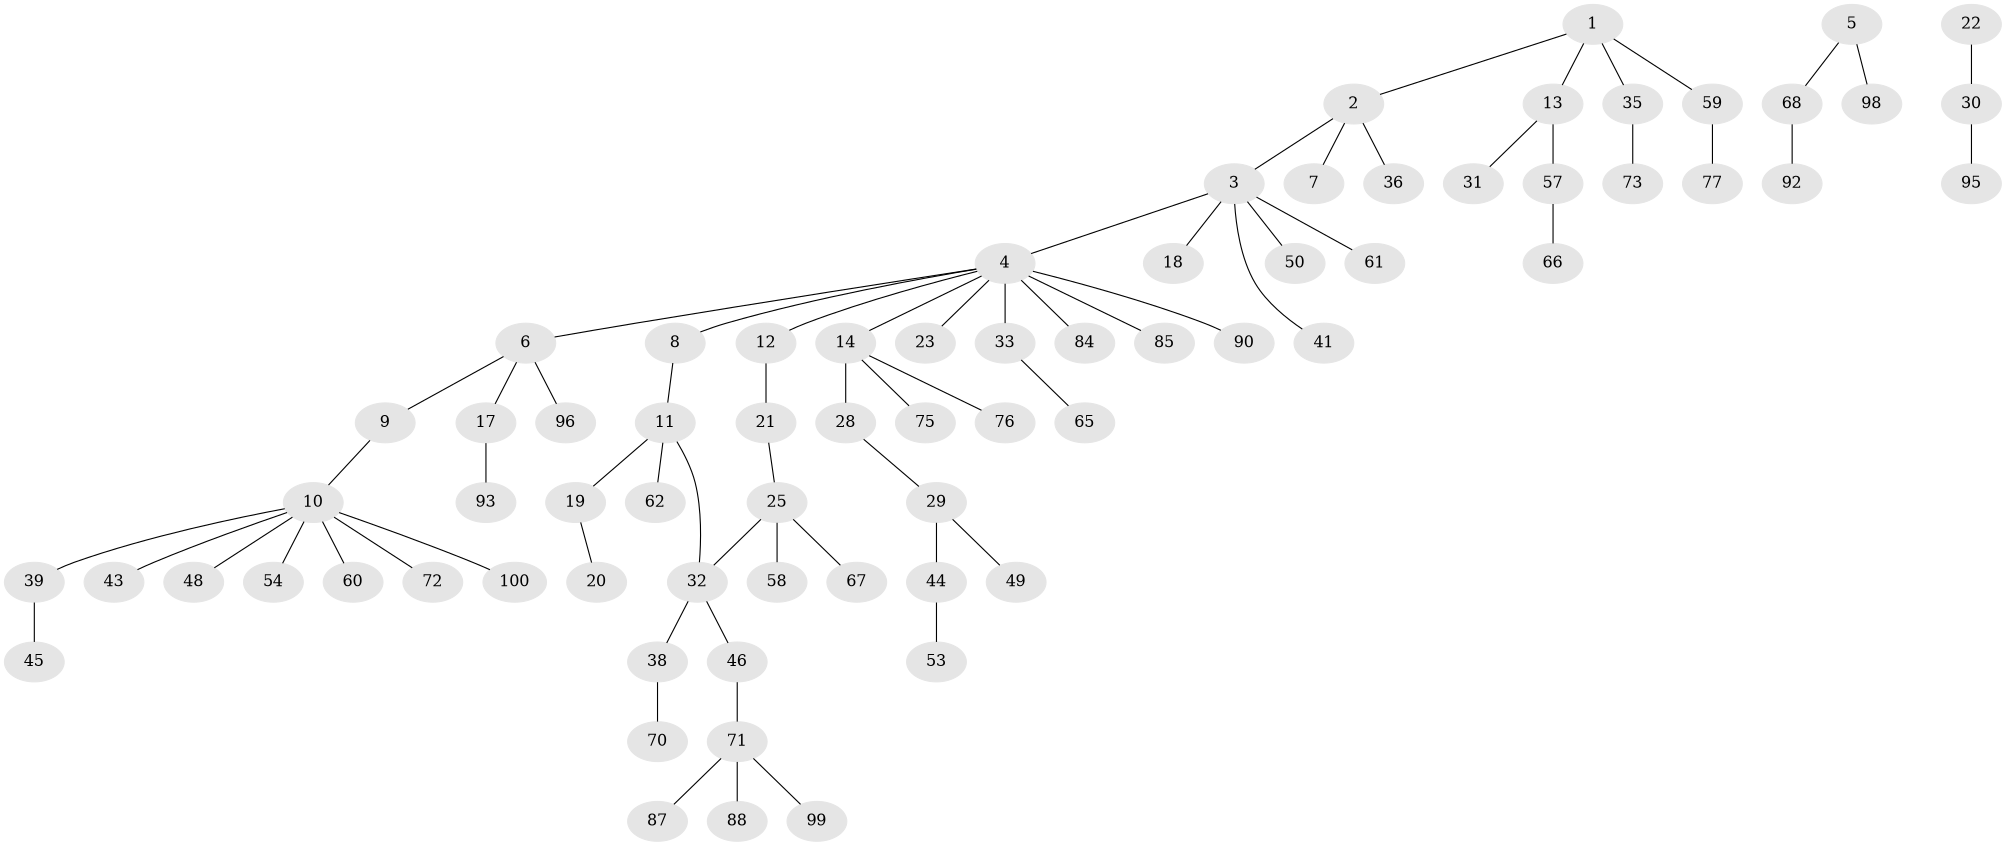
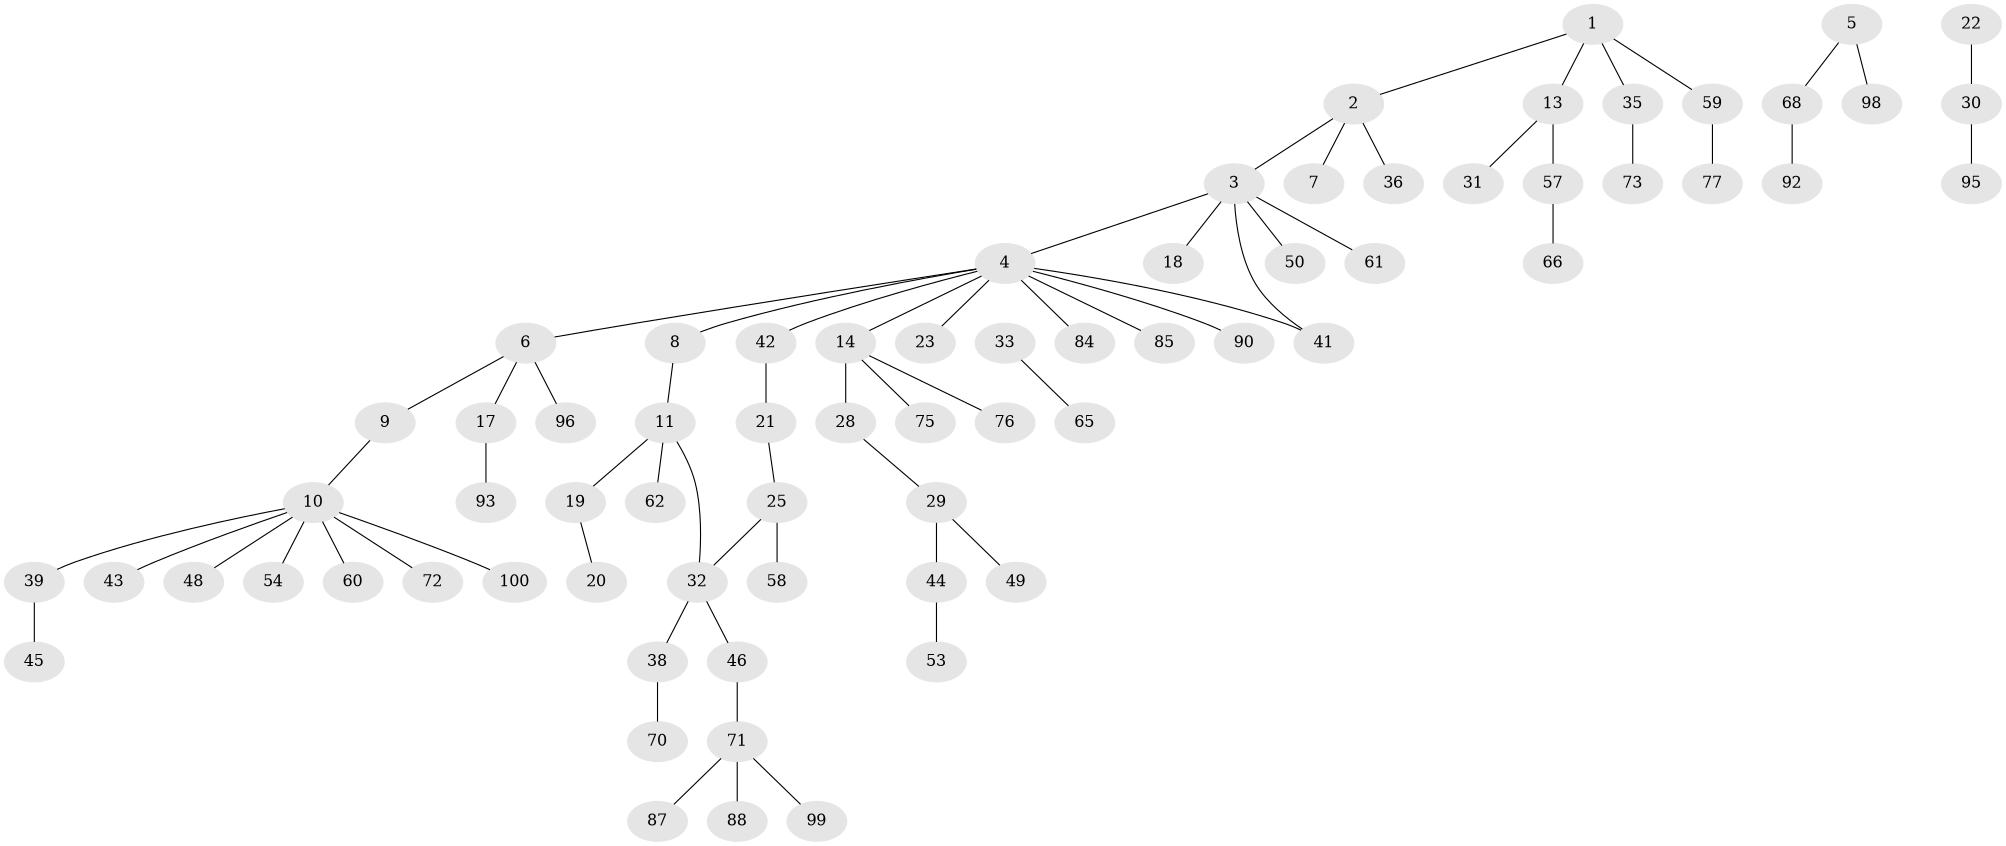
edge "4" -- "33": now "4" -- "41"
node "12": label "12" -> "42"
node "67": removed
